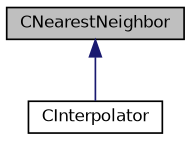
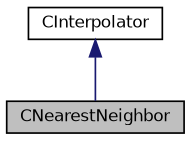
edge "CInterpolator" -> "CNearestNeighbor": reversed
